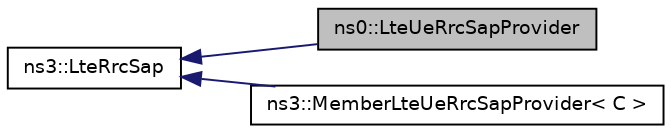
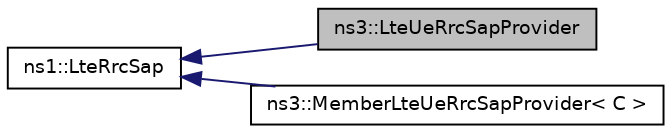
node "ns0::LteUeRrcSapProvider": label "ns0::LteUeRrcSapProvider" -> "ns3::LteUeRrcSapProvider"
node "ns3::LteRrcSap": label "ns3::LteRrcSap" -> "ns1::LteRrcSap"
